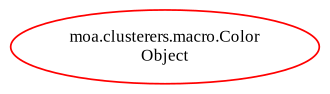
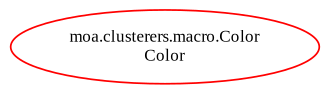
node "moa.clusterers.macro.Color Object": label "moa.clusterers.macro.Color Object" -> "moa.clusterers.macro.Color Color"
